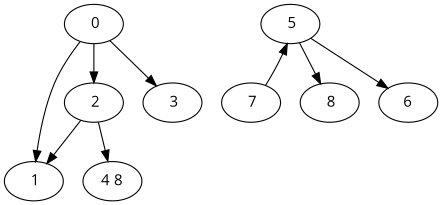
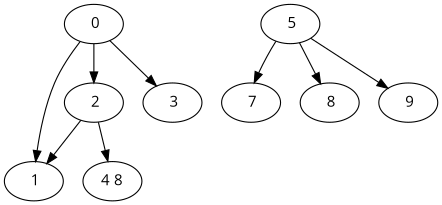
edge "7" -> "5": reversed
node "6": label "6" -> "9"
